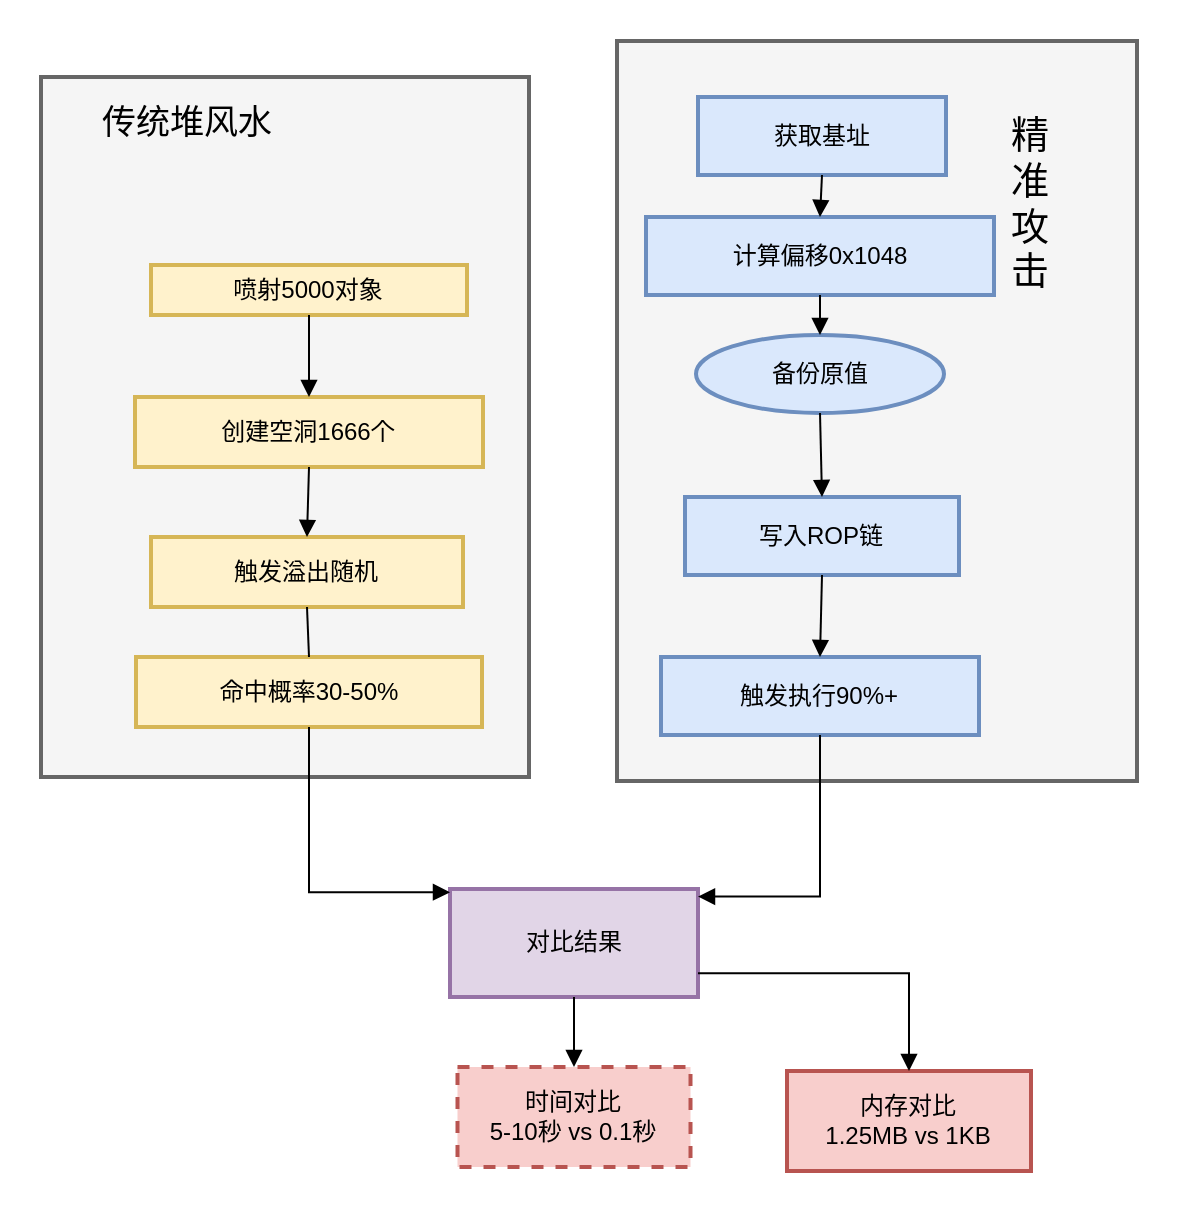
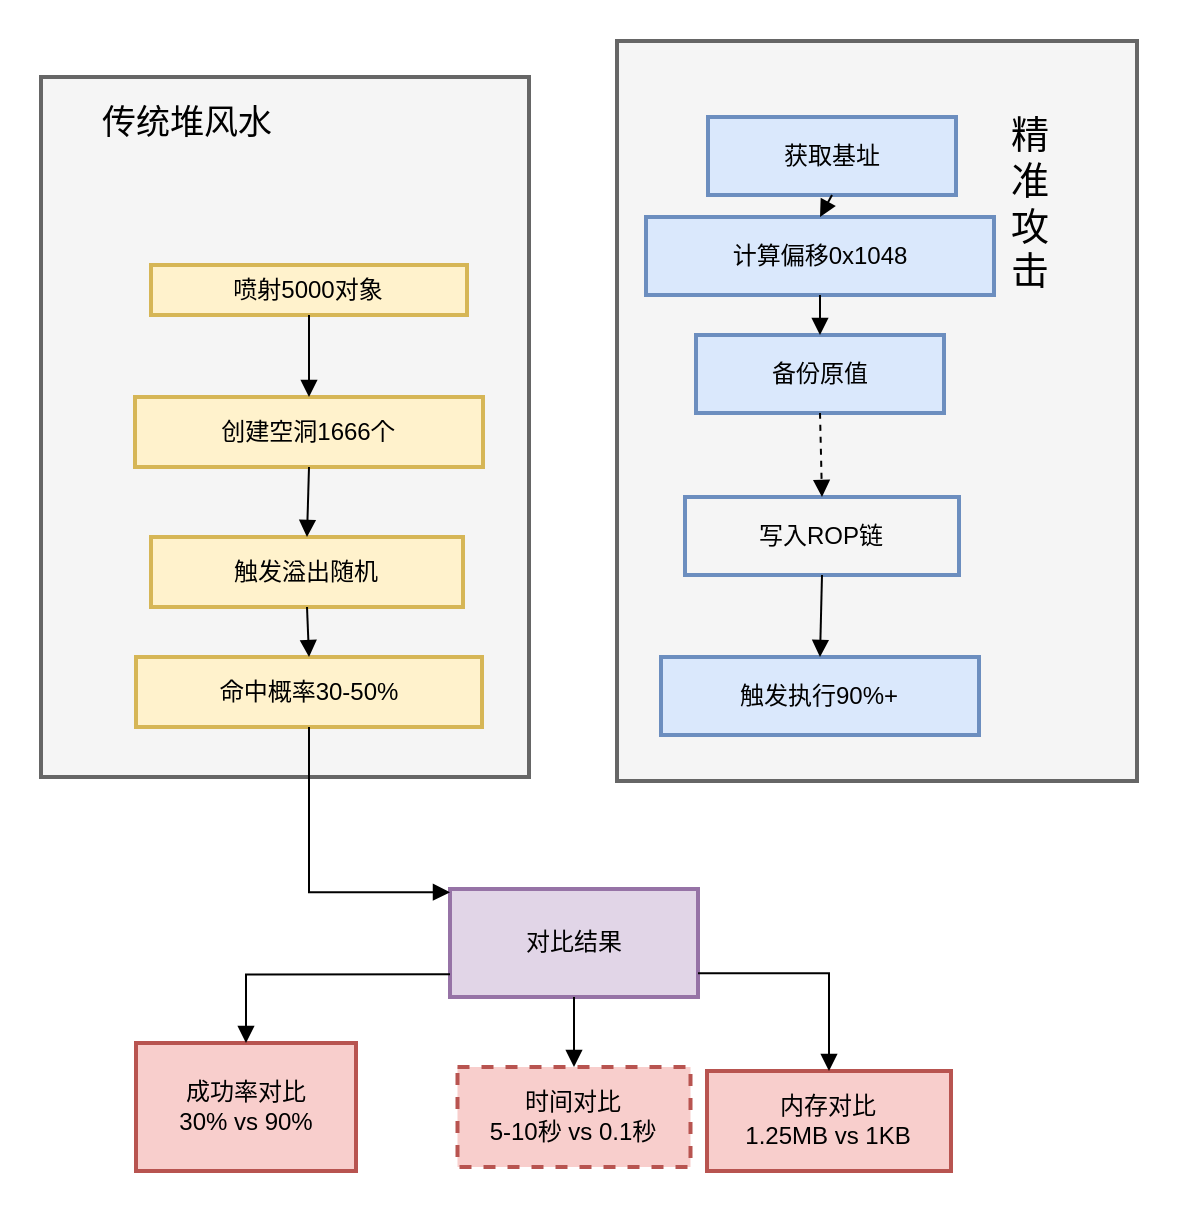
node "获取基址": moved (822, 136) -> (832, 156)
node "备份原值": shape ellipse -> rectangle
edge "备份原值" -> "写入ROP链": style solid -> dashed
node "写入ROP链": fillcolor #dae8fc -> #f5f5f5
edge "触发溢出随机" -- "命中概率30-50%": arrowhead none -> block
edge "触发执行90%+" -> "对比结果": removed
edge "对比结果" -> "成功率对比 30% vs 90%": added
node "成功率对比 30% vs 90%": added
node "内存对比 1.25MB vs 1KB": moved (909, 1121) -> (829, 1121)
